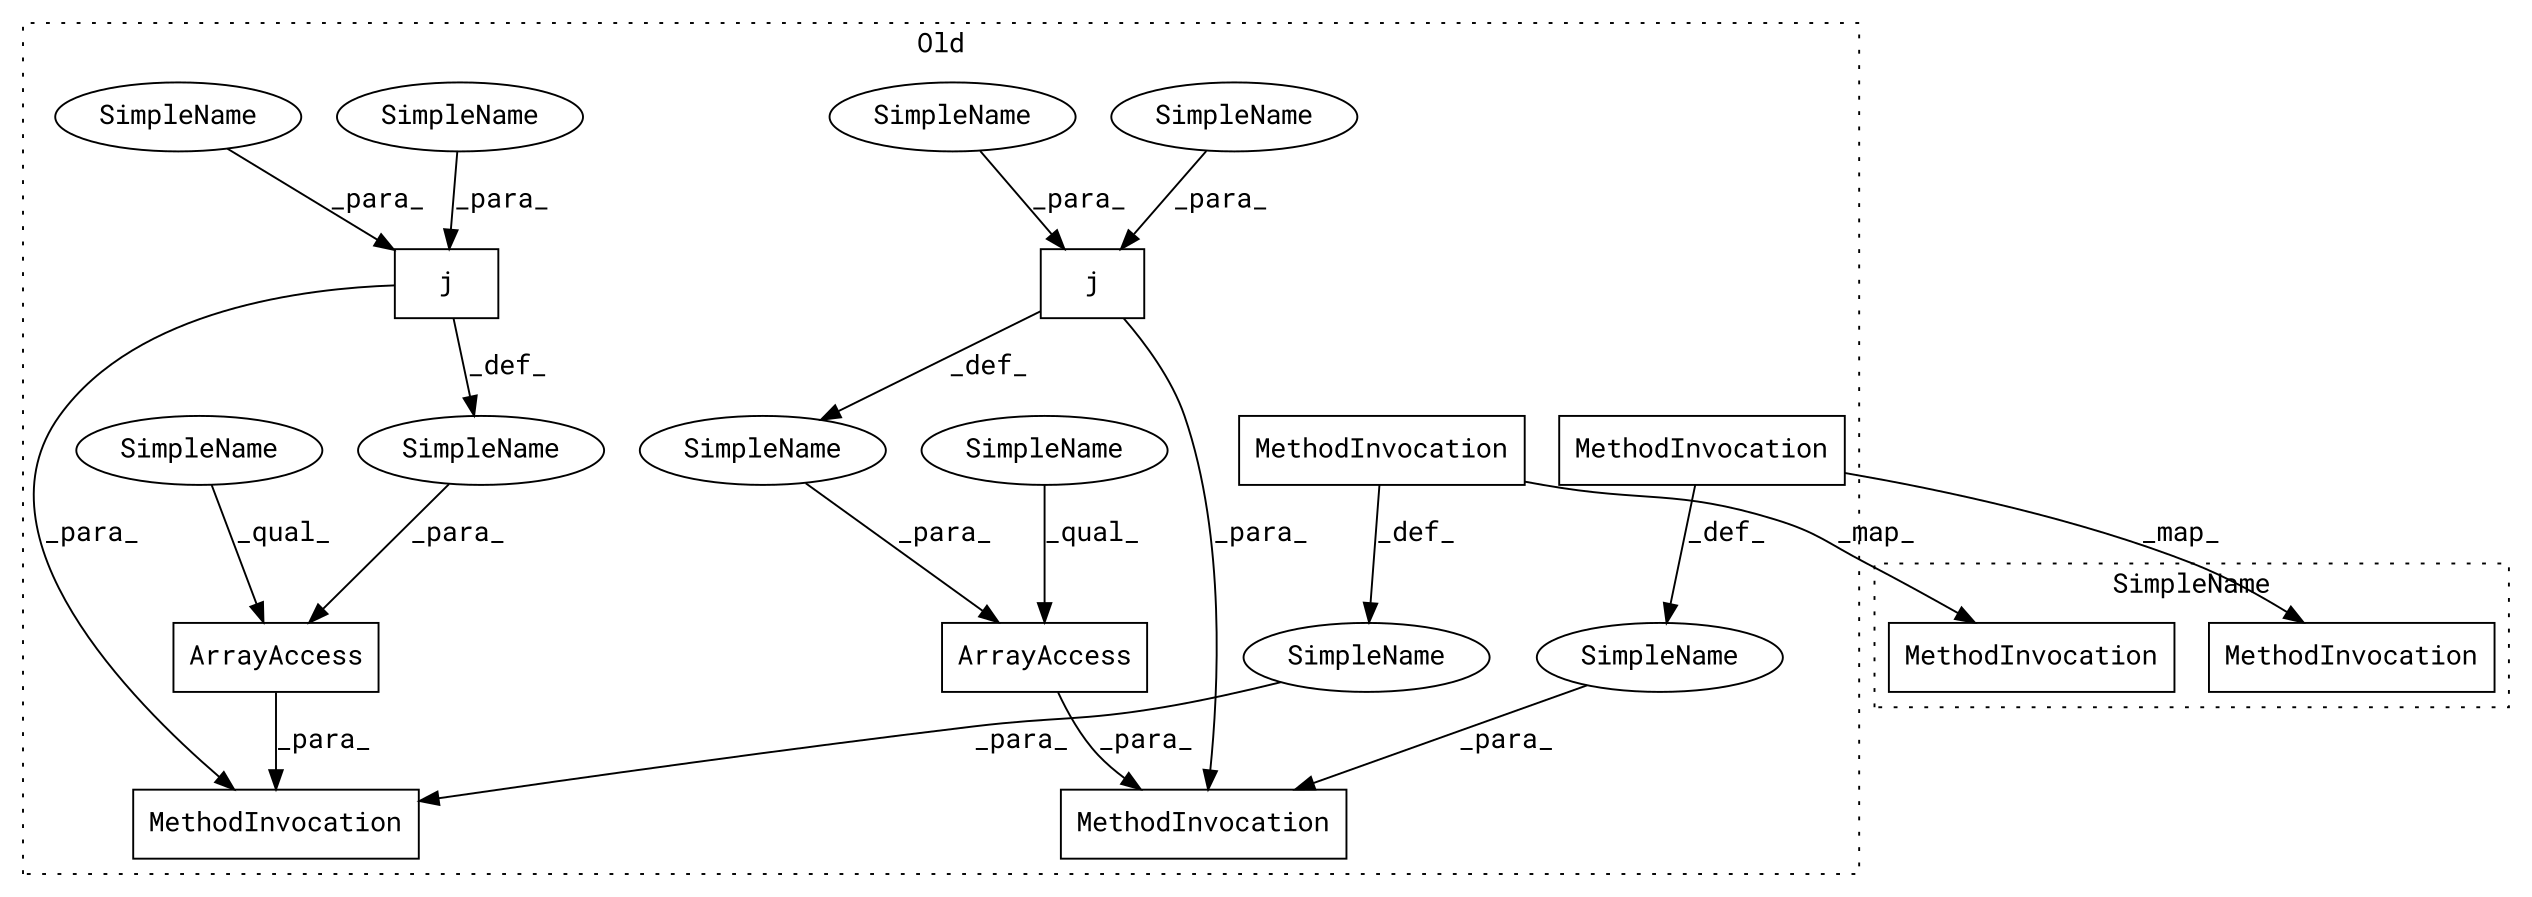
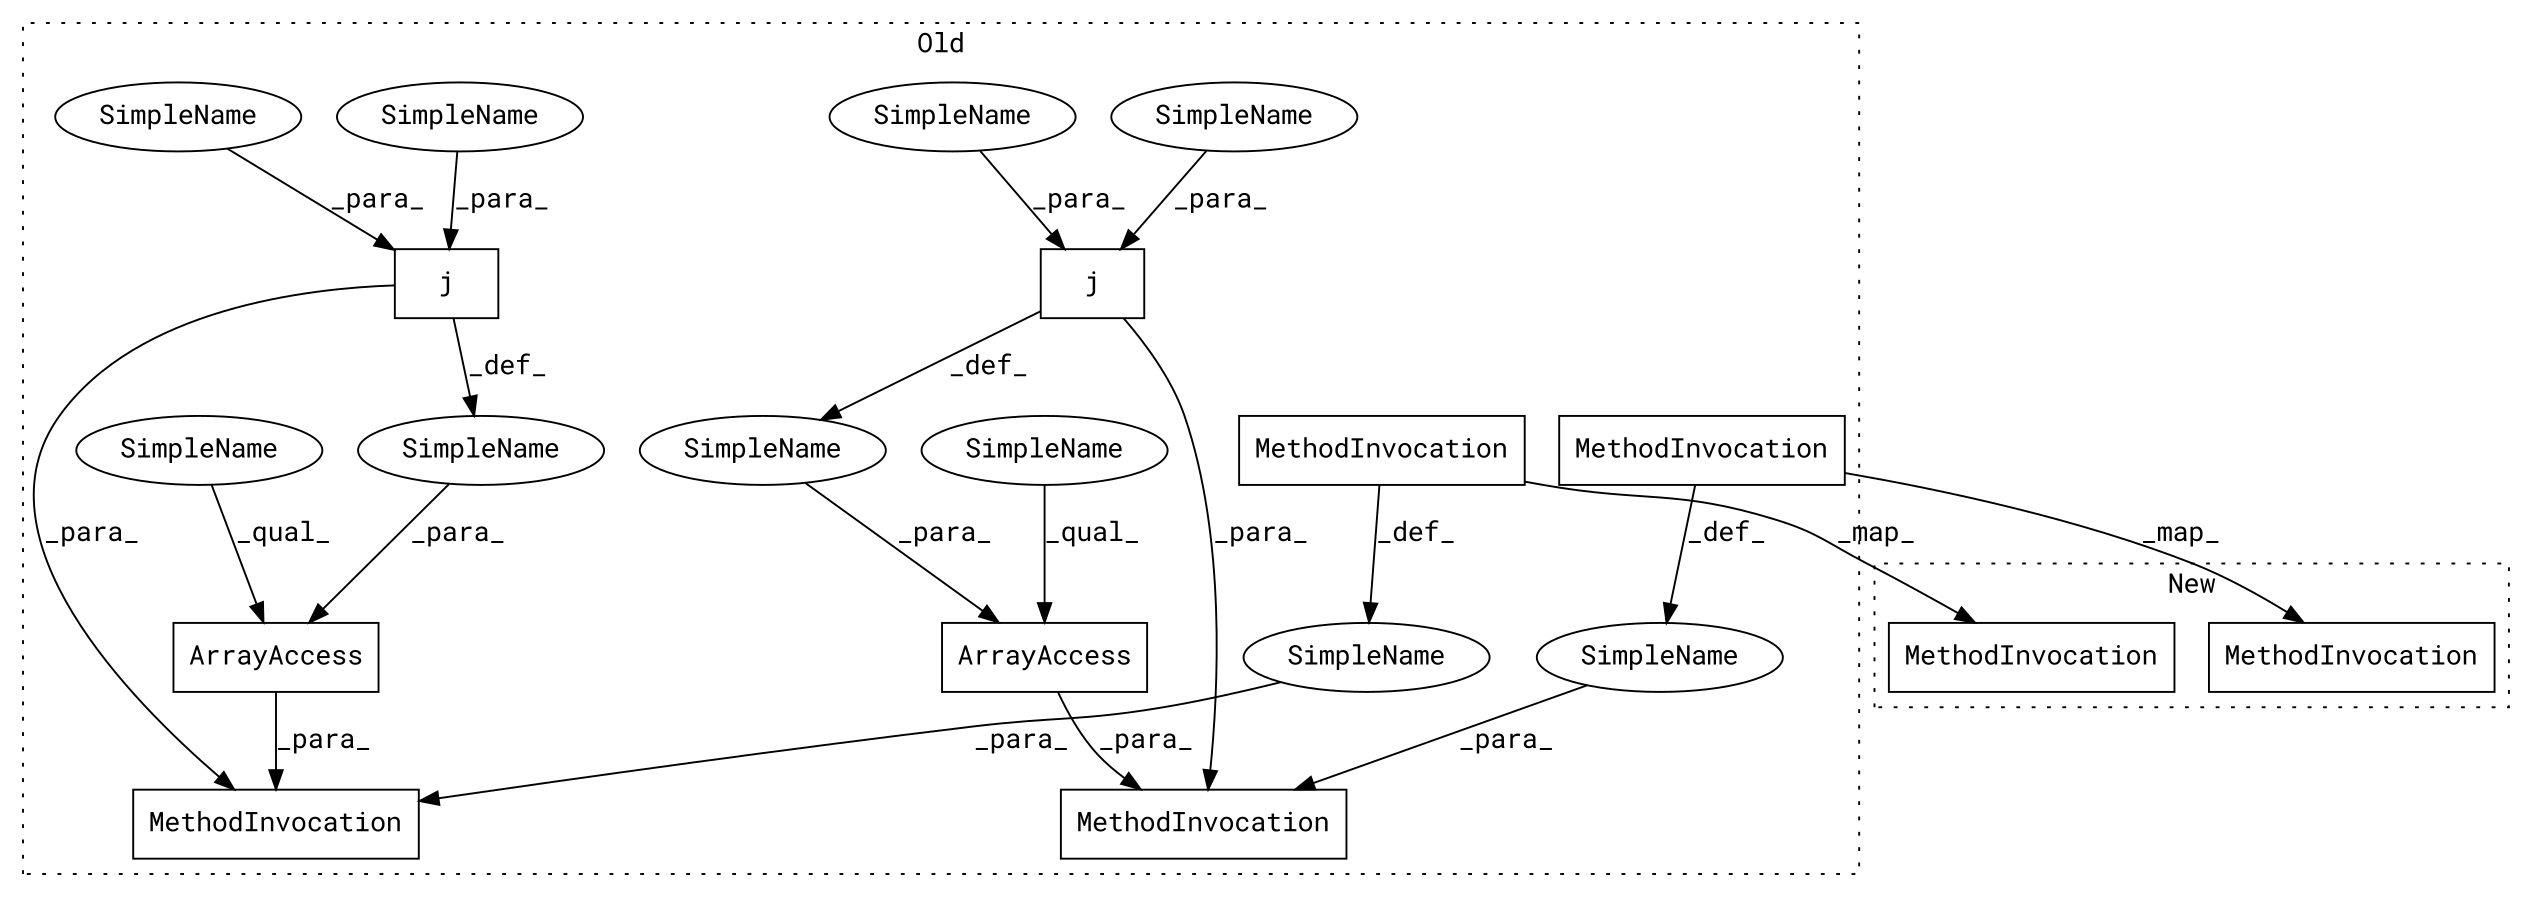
cluster "SimpleName": label "SimpleName" -> "New"
